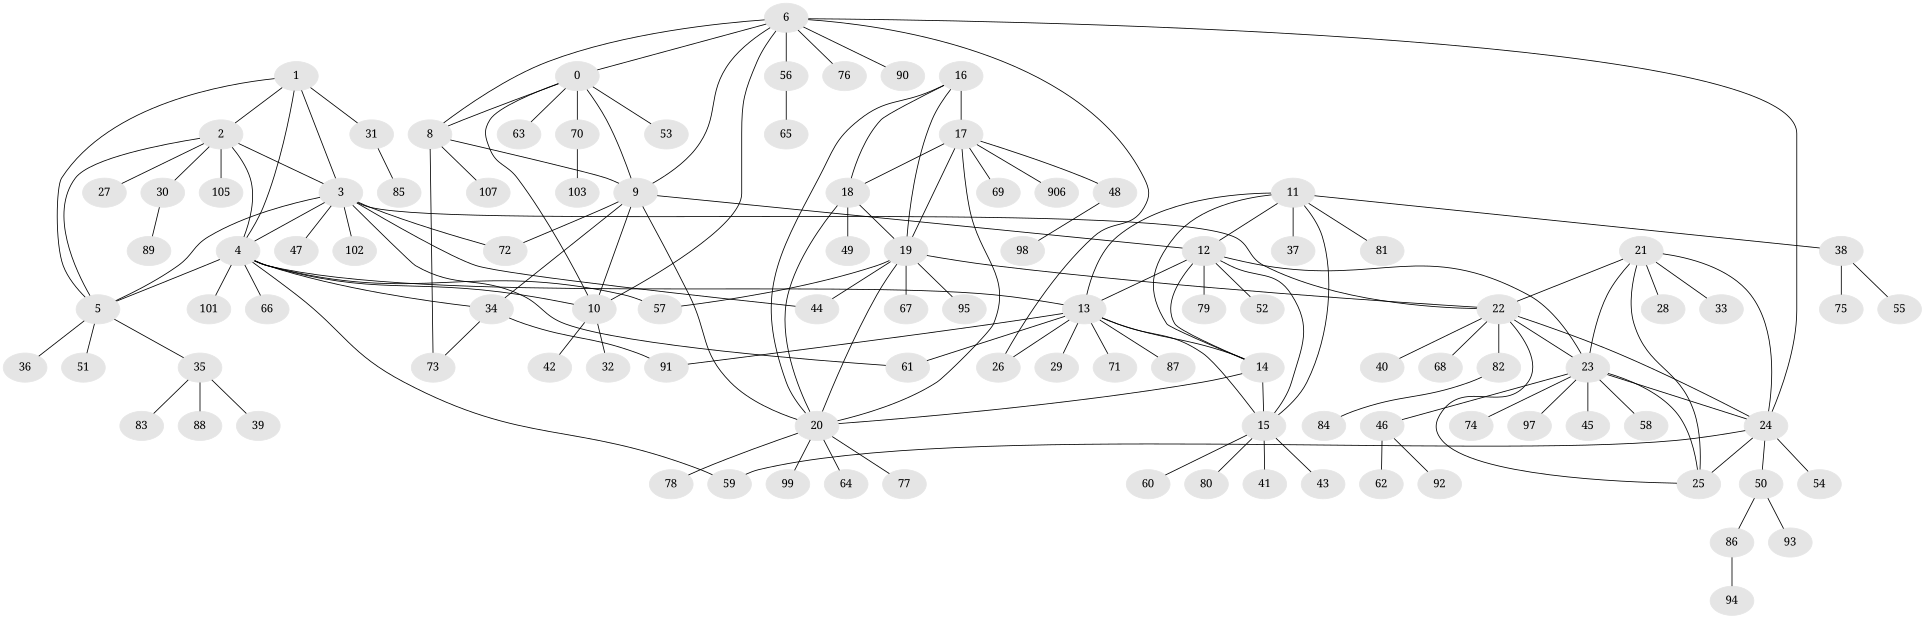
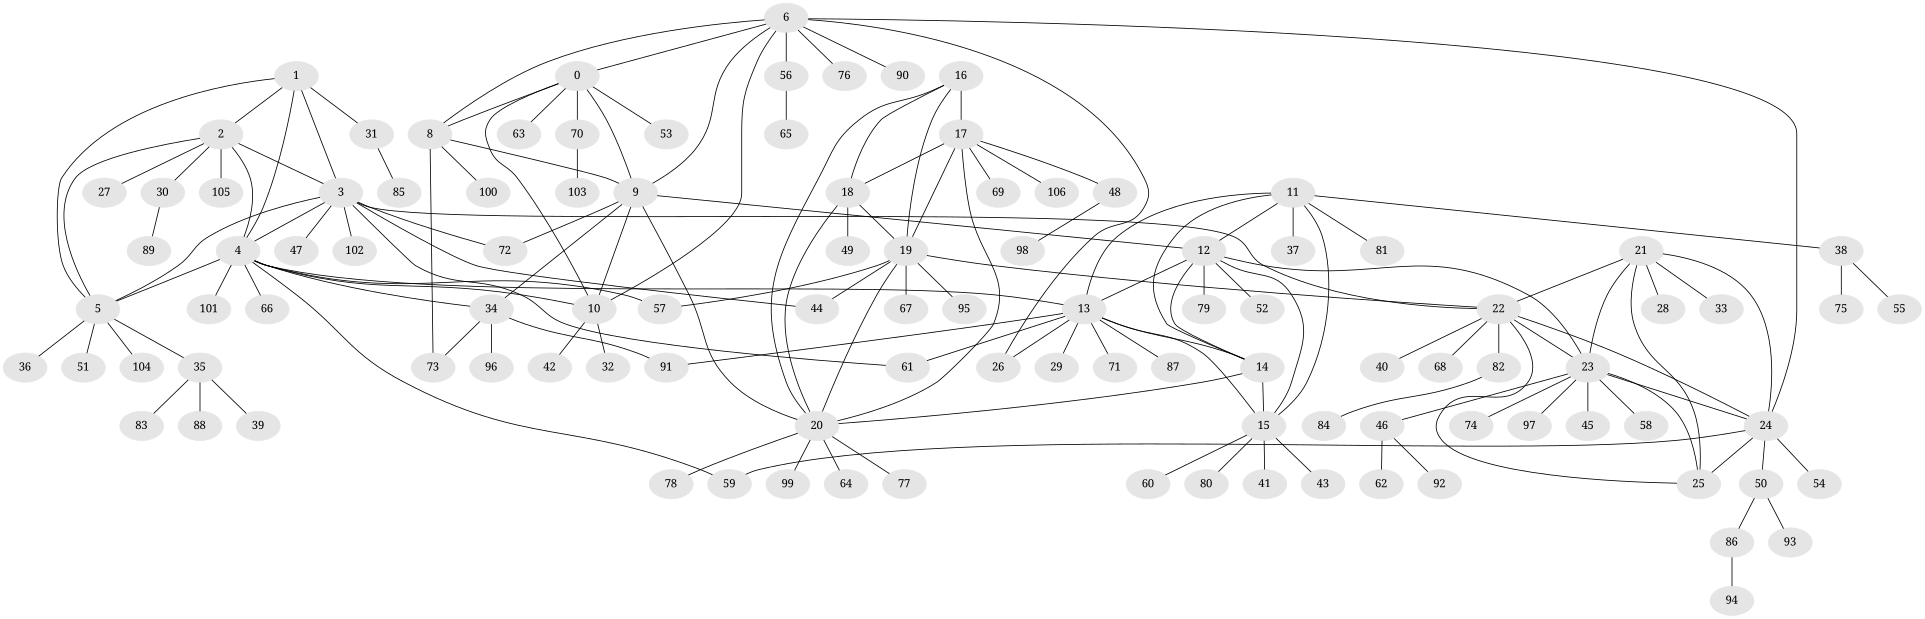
node "107": label "107" -> "100"
node "906": label "906" -> "106"
node "104": added
node "96": added
